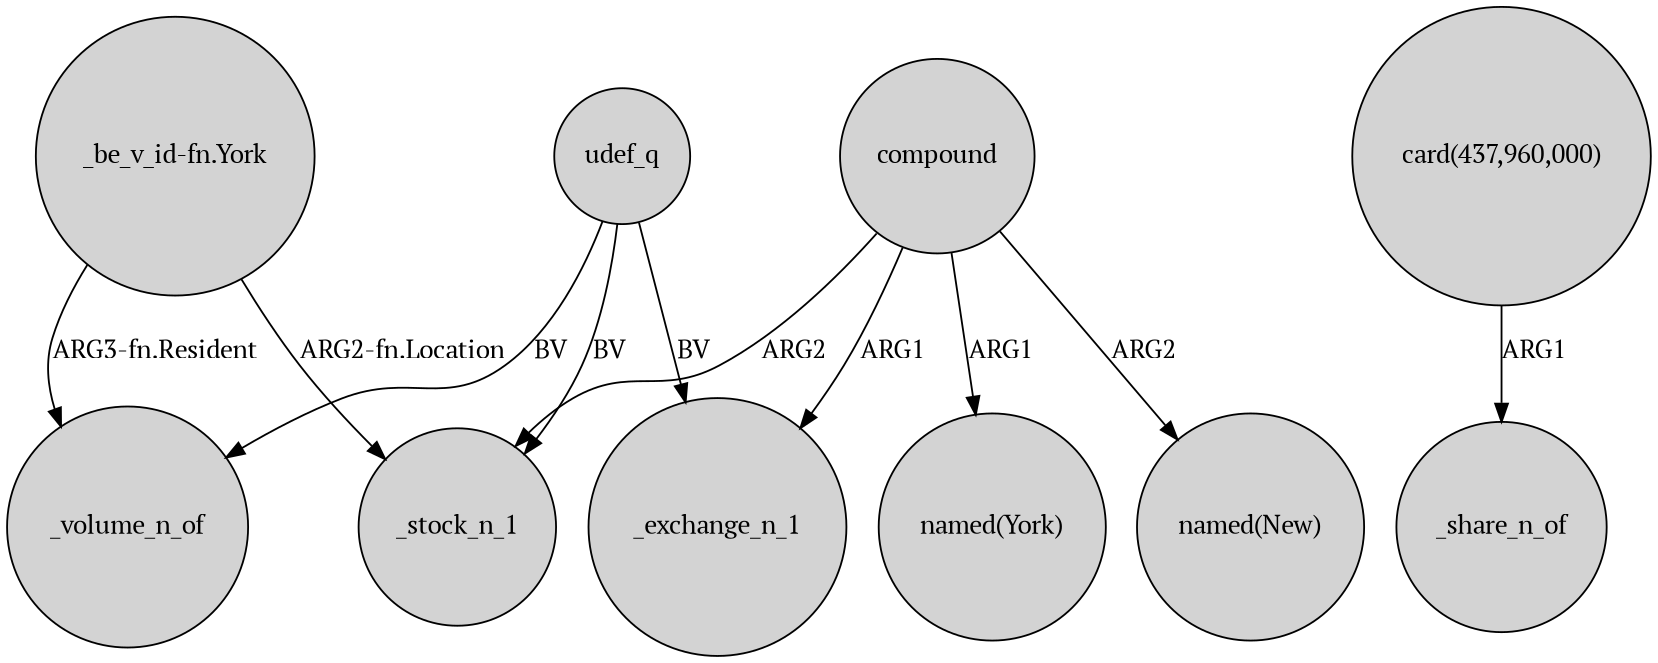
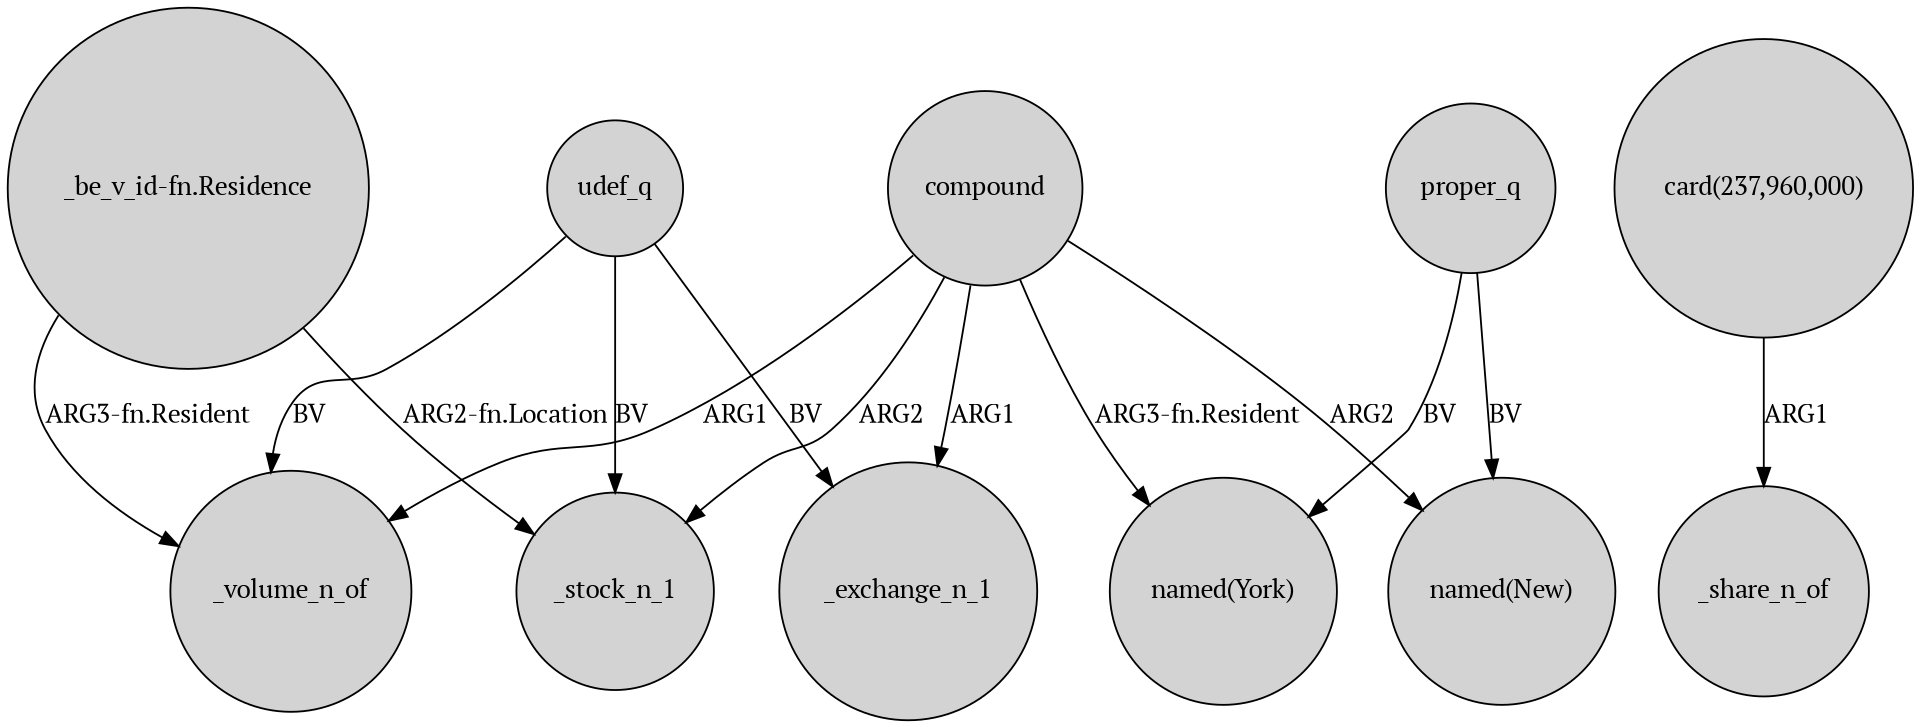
node "_be_v_id-fn.York": label "_be_v_id-fn.York" -> "_be_v_id-fn.Residence"
node "card(437,960,000)": label "card(437,960,000)" -> "card(237,960,000)"
node "proper_q": added
edge "compound" -> "named(York)": label "ARG1" -> "ARG3-fn.Resident"
edge "compound" -> "_volume_n_of": added, label "ARG1"
